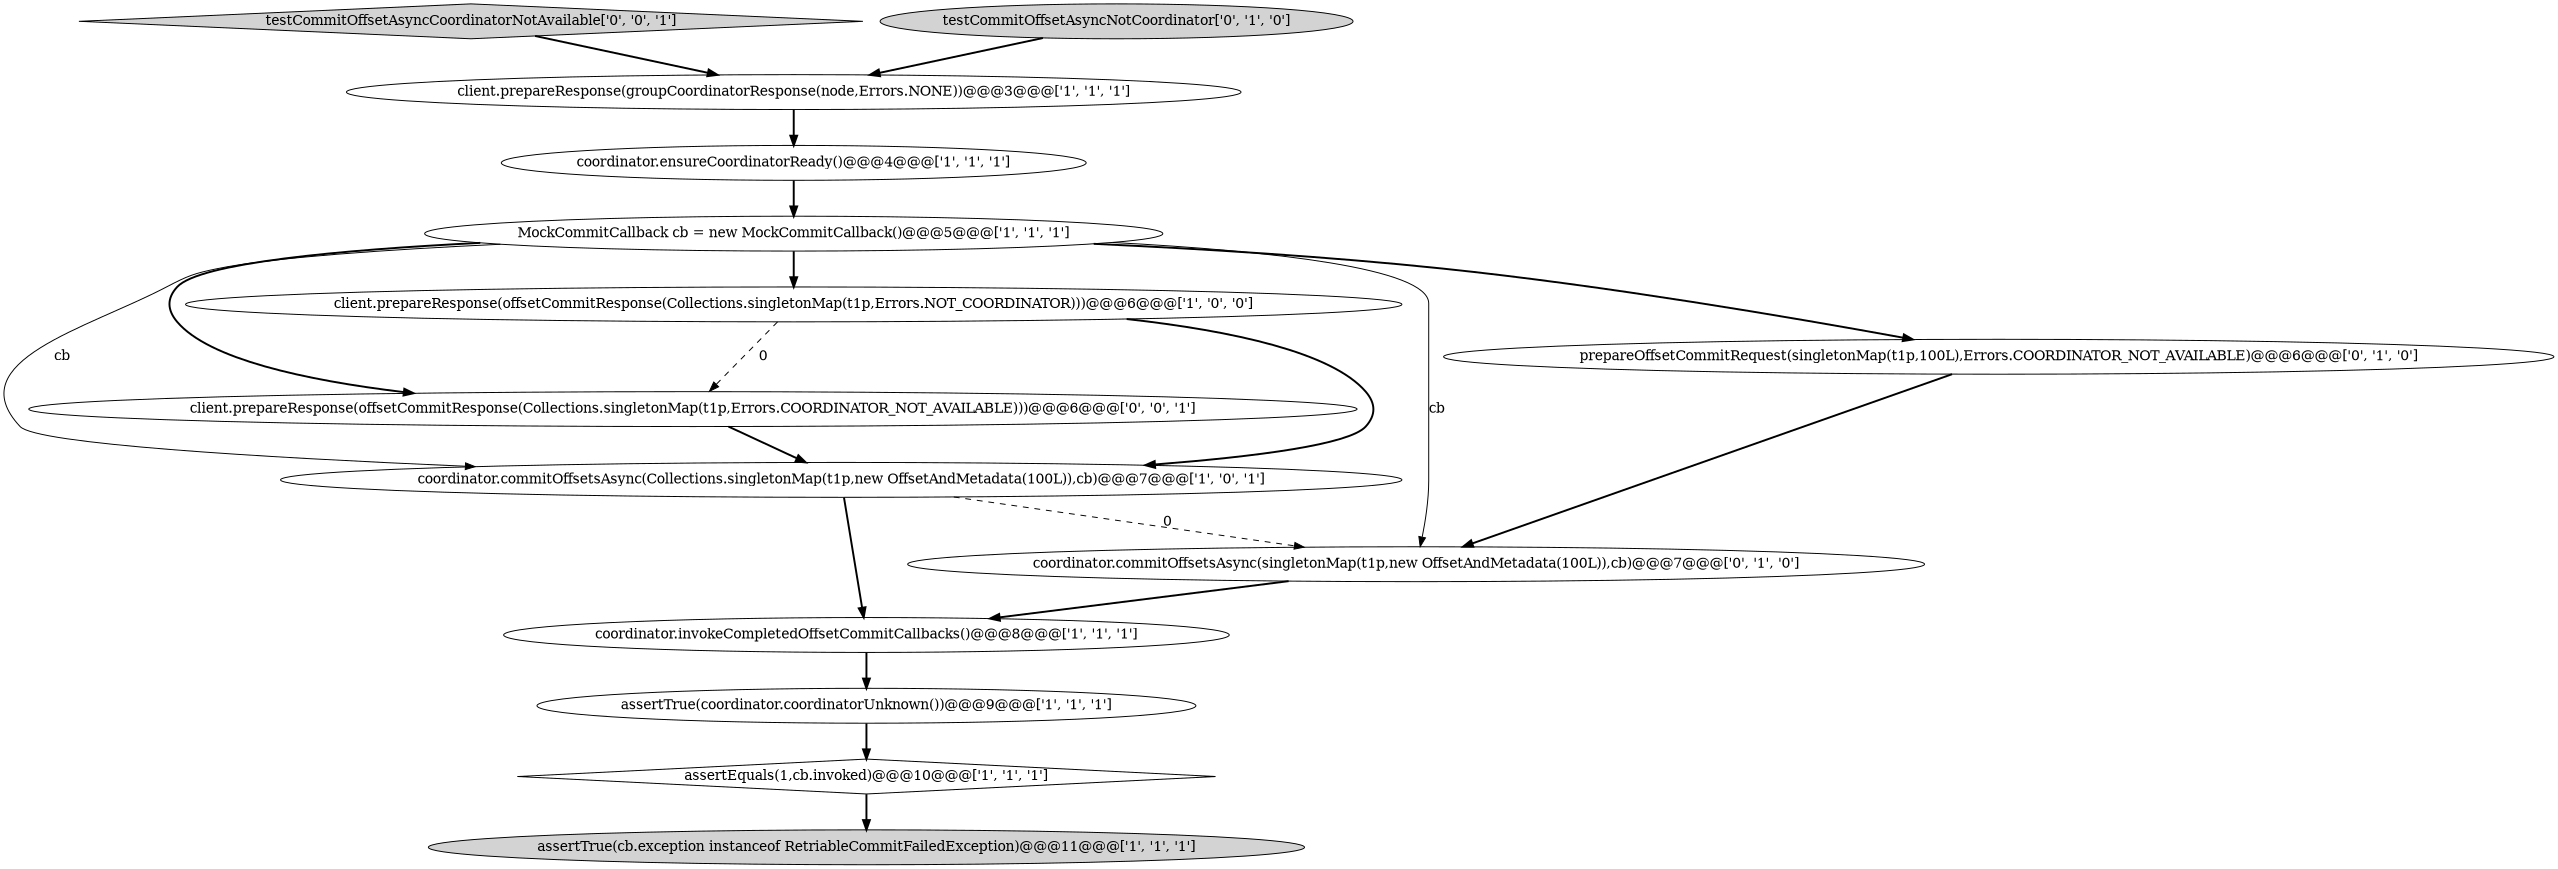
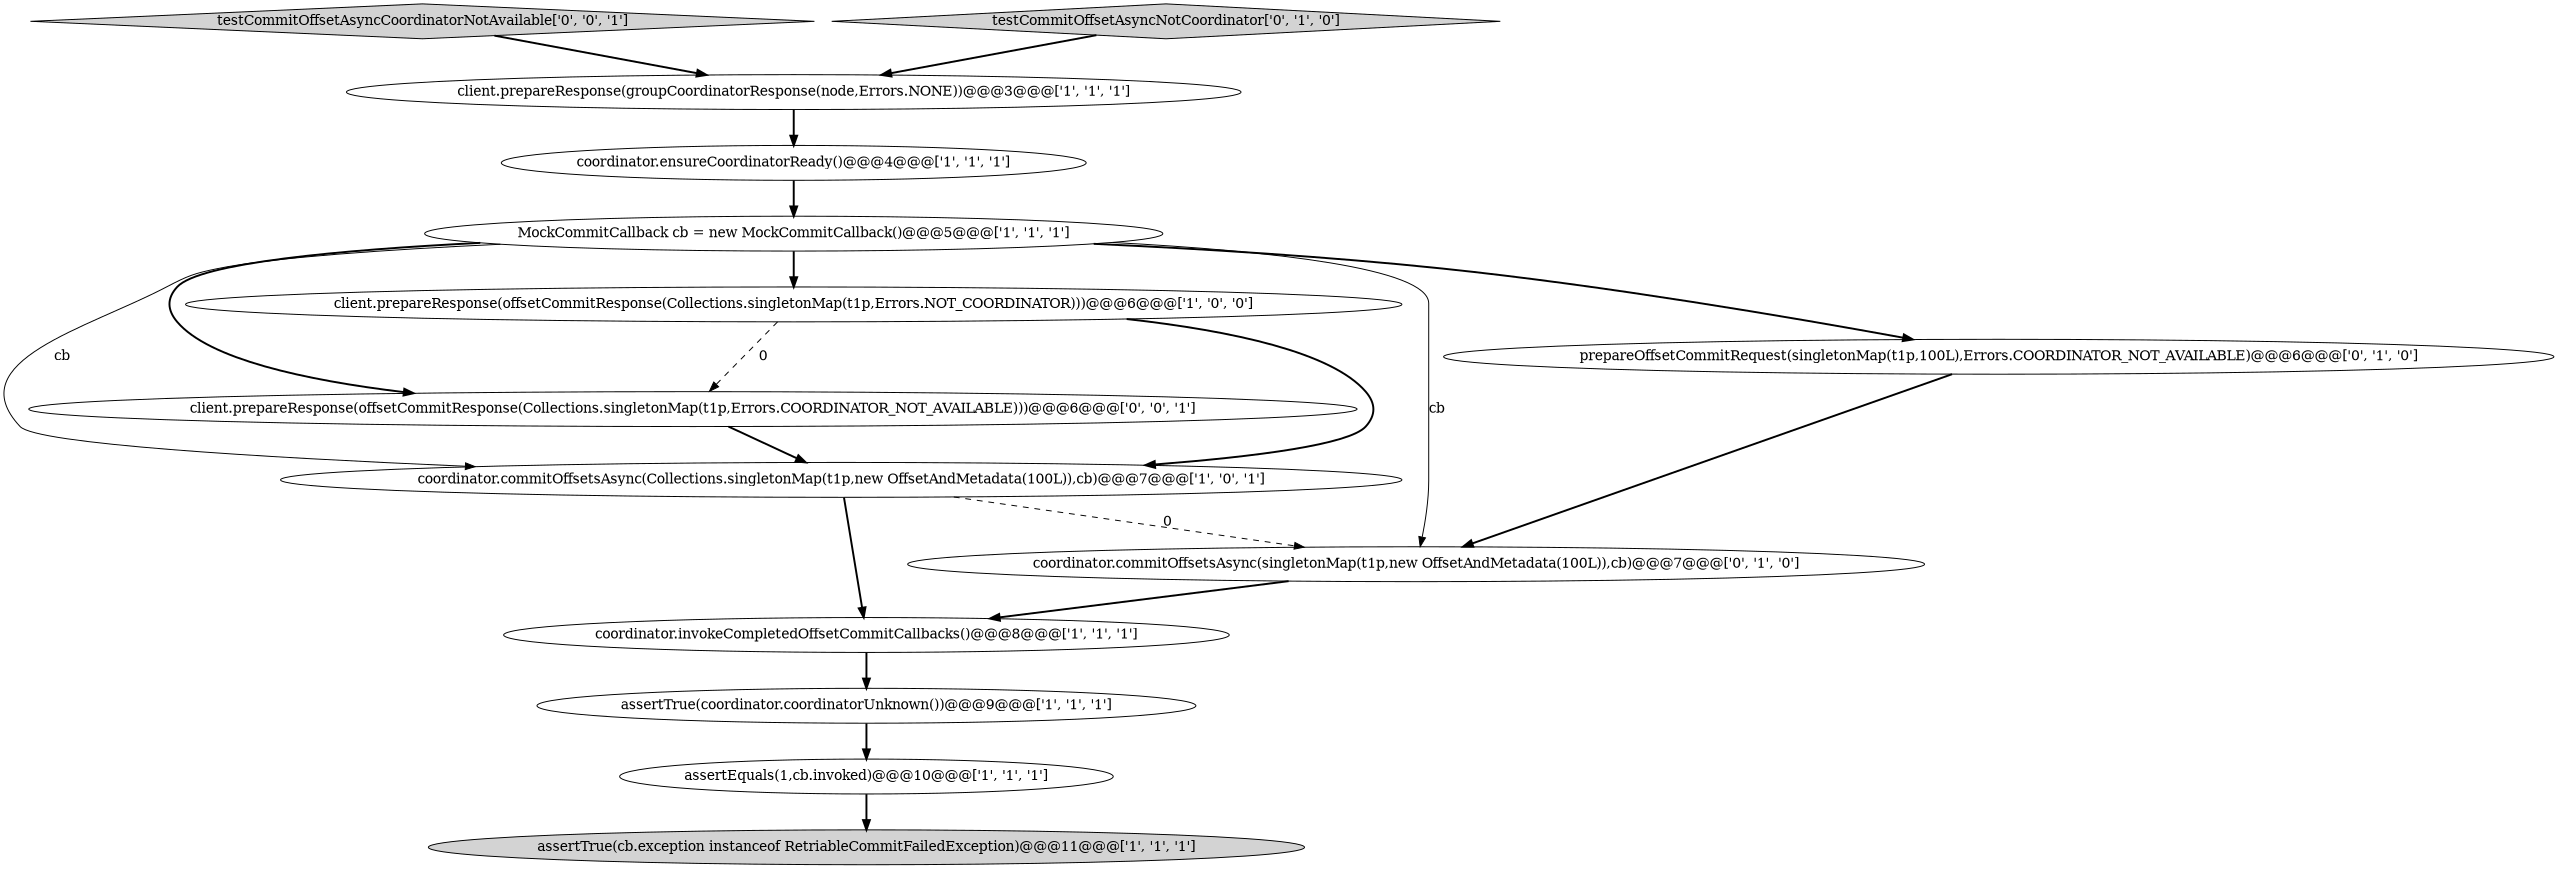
node "testCommitOffsetAsyncNotCoordinator['0', '1', '0']": shape ellipse -> diamond
node "assertEquals(1,cb.invoked)@@@10@@@['1', '1', '1']": shape diamond -> ellipse
